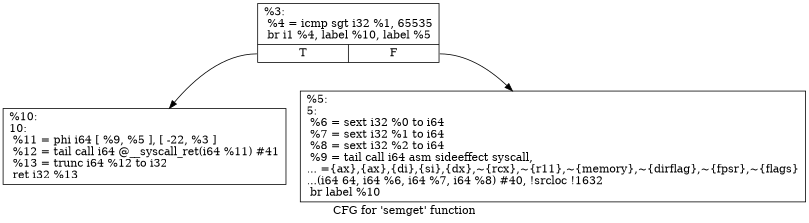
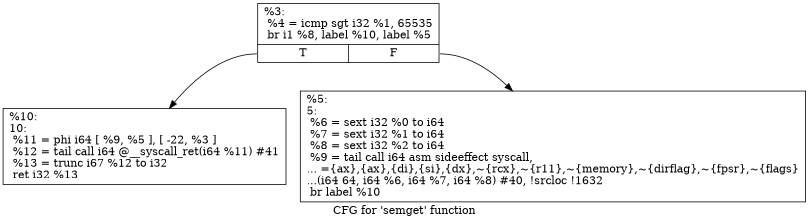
node "%3:": text "br i1 %4, label %10, label %5" -> "br i1 %8, label %10, label %5"
node "%10:": text "%13 = trunc i64 %12 to i32" -> "%13 = trunc i67 %12 to i32"
